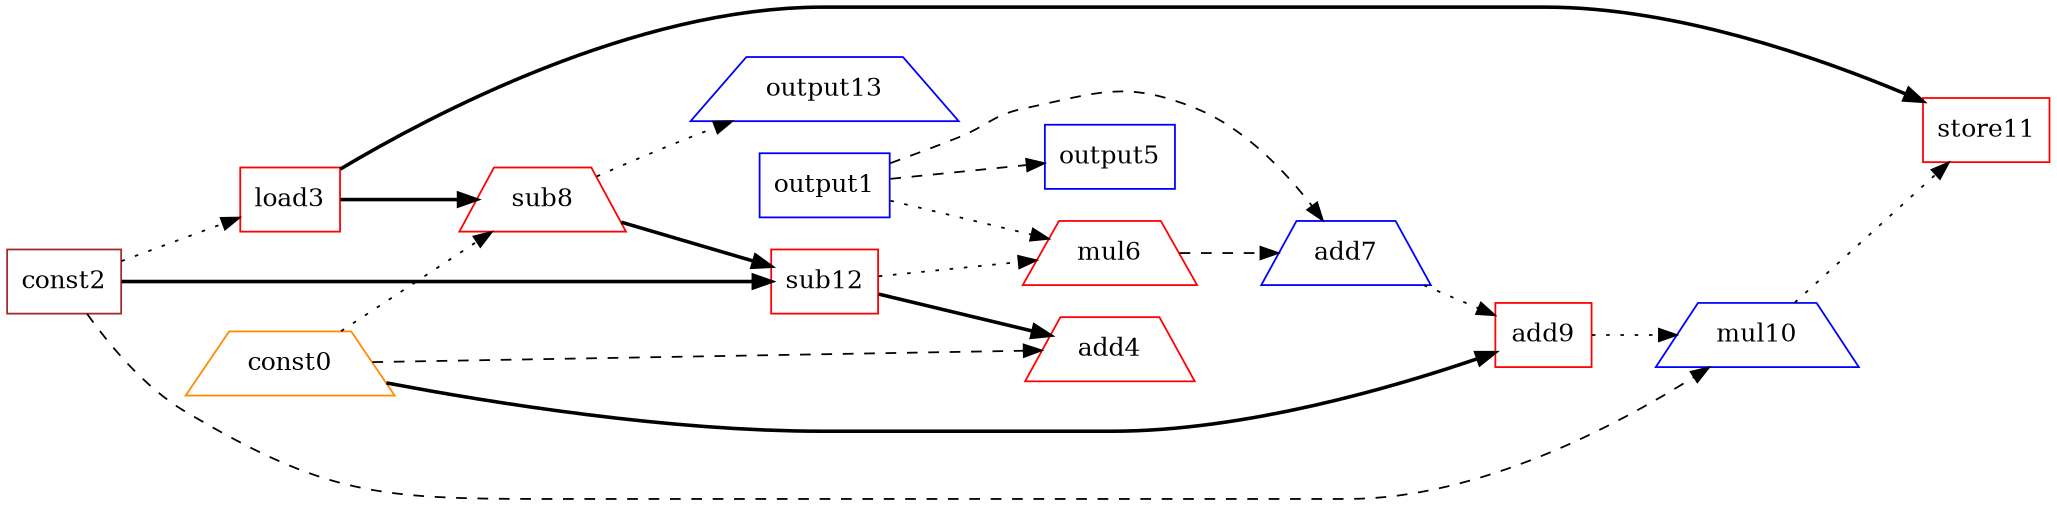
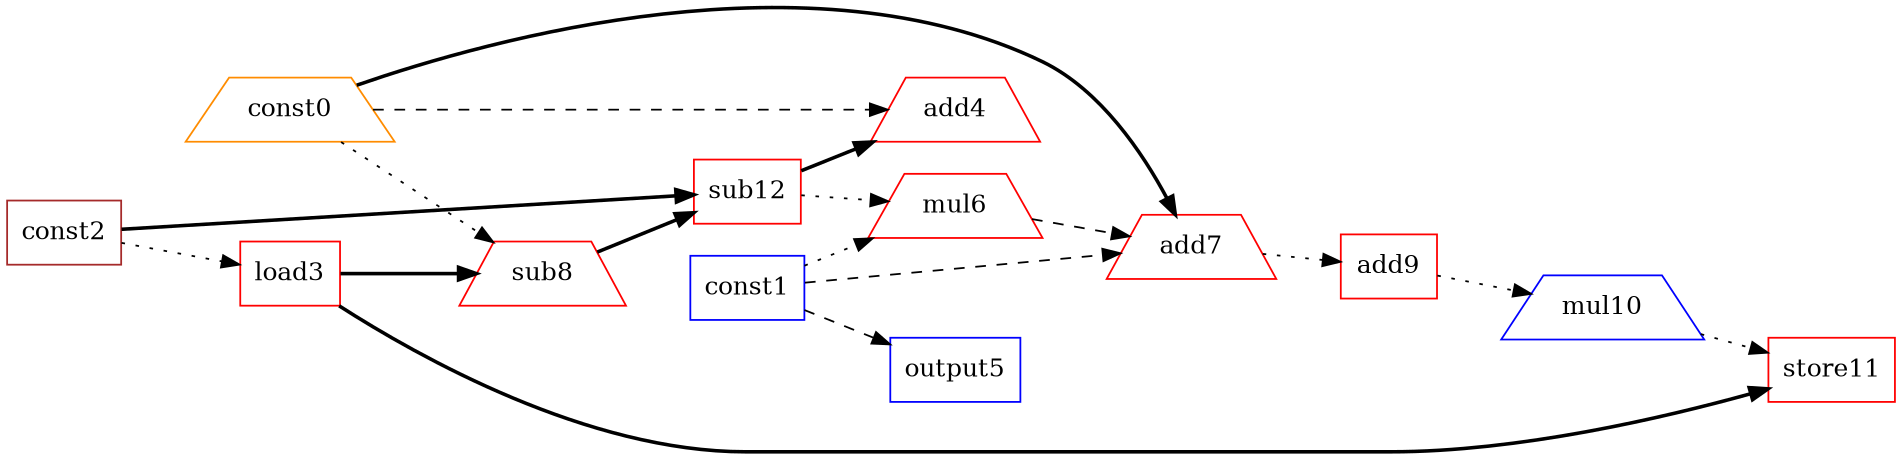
node "output13": removed
node "output1": label "output1" -> "const1"
node "add7": color blue -> red
edge "const0" -> "add9": now "const0" -> "add7"
edge "const2" -> "mul10": removed
